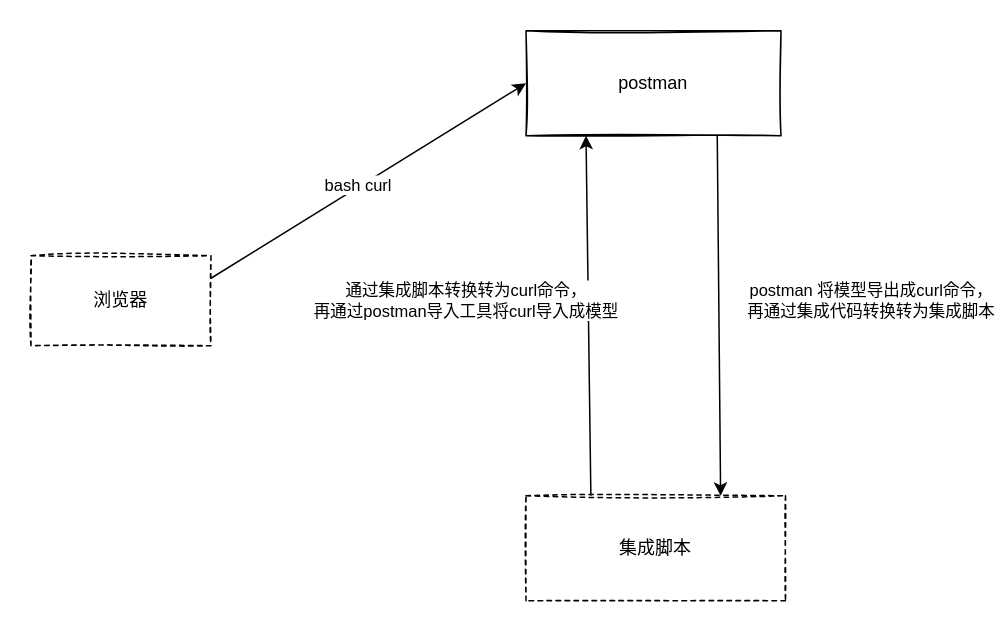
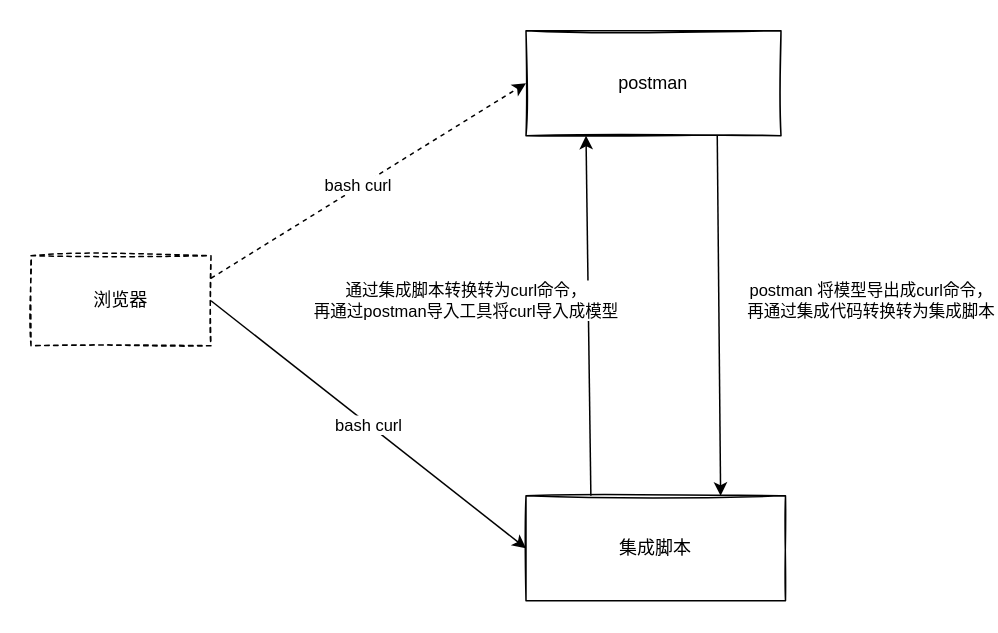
edge "浏览器" -> "postman": style solid -> dashed
edge "浏览器" -> "集成脚本": added, label "bash curl"
node "集成脚本": style dashed -> solid
